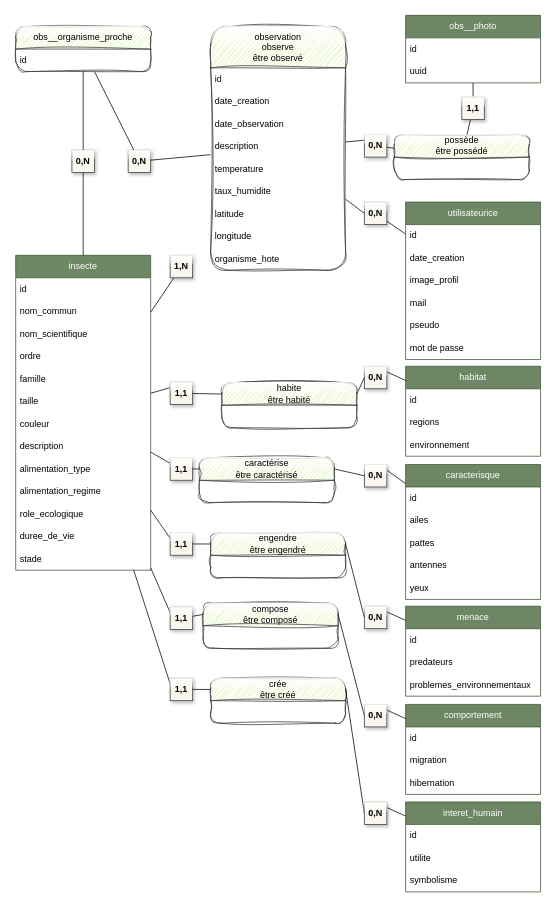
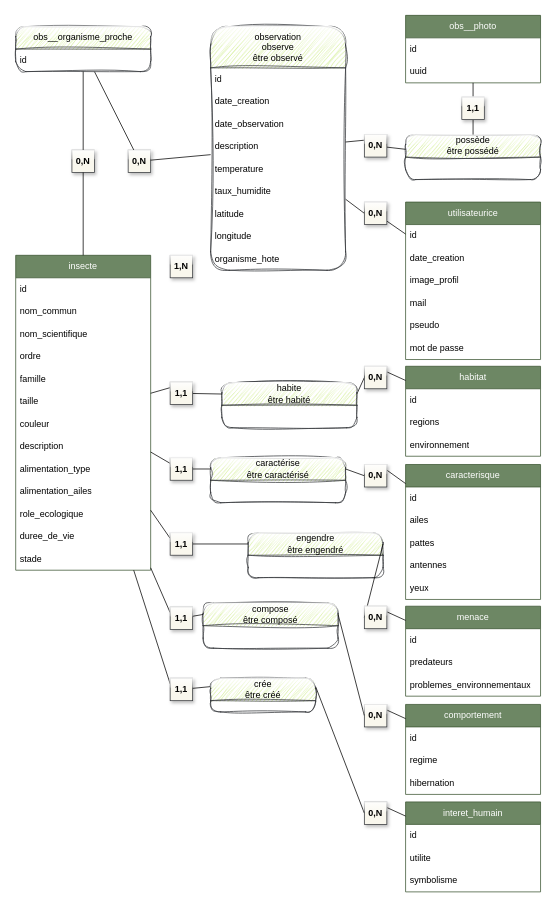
node "possède être possédé": moved (462, 157) -> (473, 157)
edge "1,N" -- "insecte": removed
node "caractérise être caractérisé": moved (267, 480) -> (278, 480)
node "alimentation_regime": label "alimentation_regime" -> "alimentation_ailes"
node "engendre être engendré": moved (278, 555) -> (315, 555)
node "crée être créé": size 135x45 -> 105x34
node "migration": label "migration" -> "regime"
